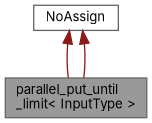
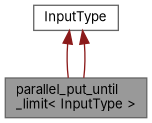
node "NoAssign": label "NoAssign" -> "InputType"
